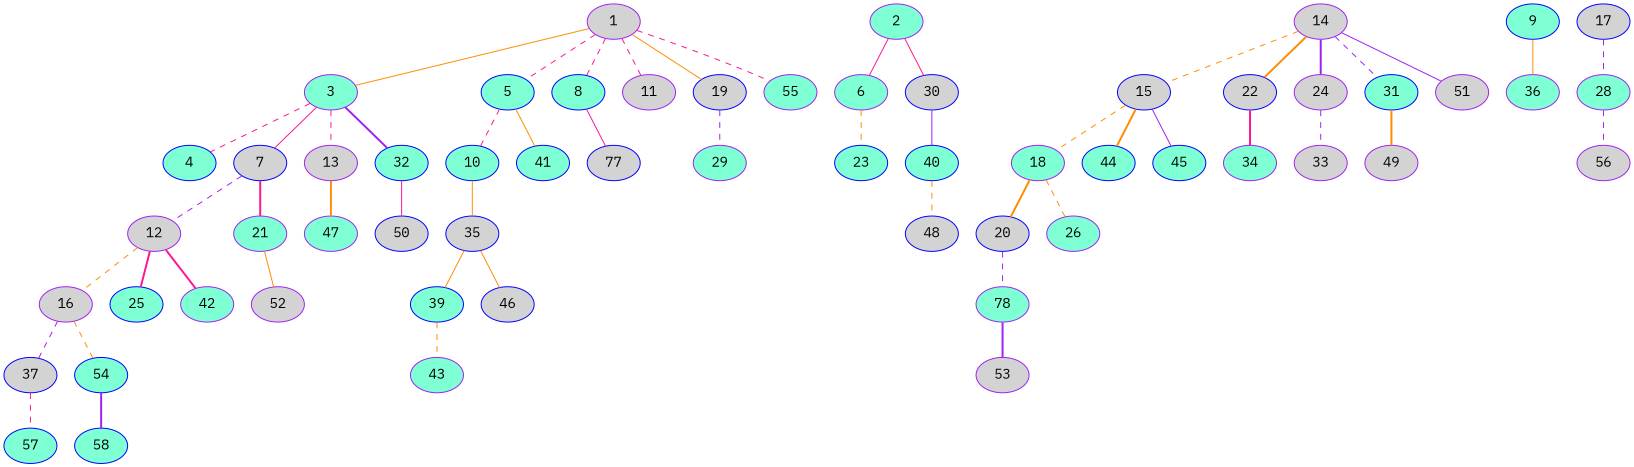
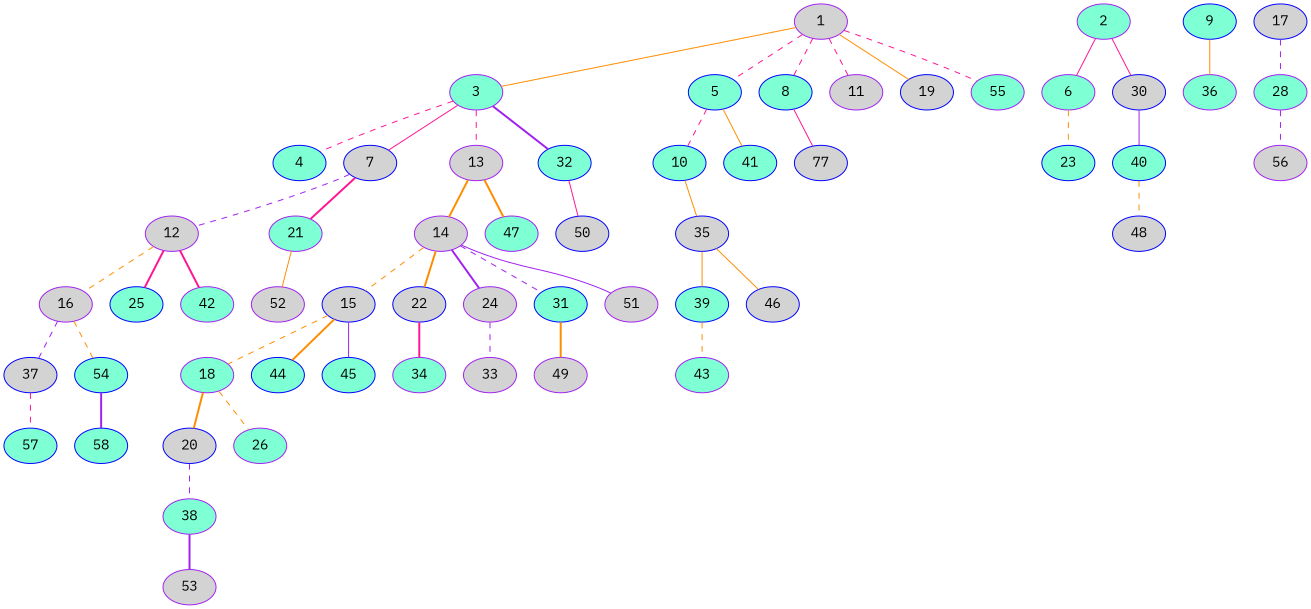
node "29": removed
edge "13" -- "14": added
node "78": label "78" -> "38"
